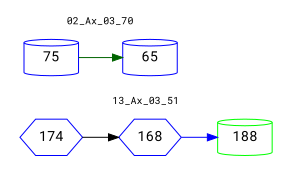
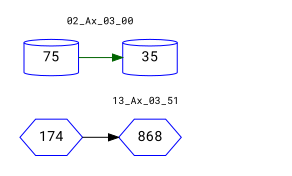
cluster "02_Ax_03_70": label "02_Ax_03_70" -> "02_Ax_03_00"
node "65": label "65" -> "35"
node "168": label "168" -> "868"
node "188": removed
